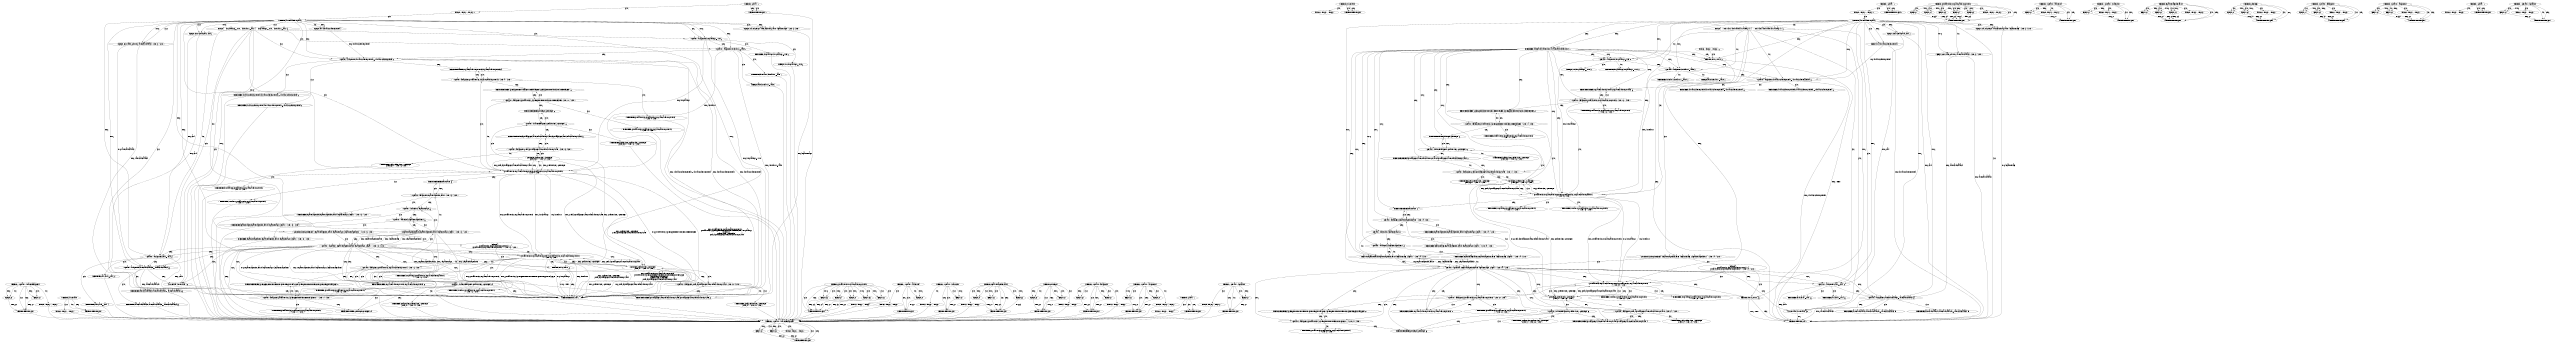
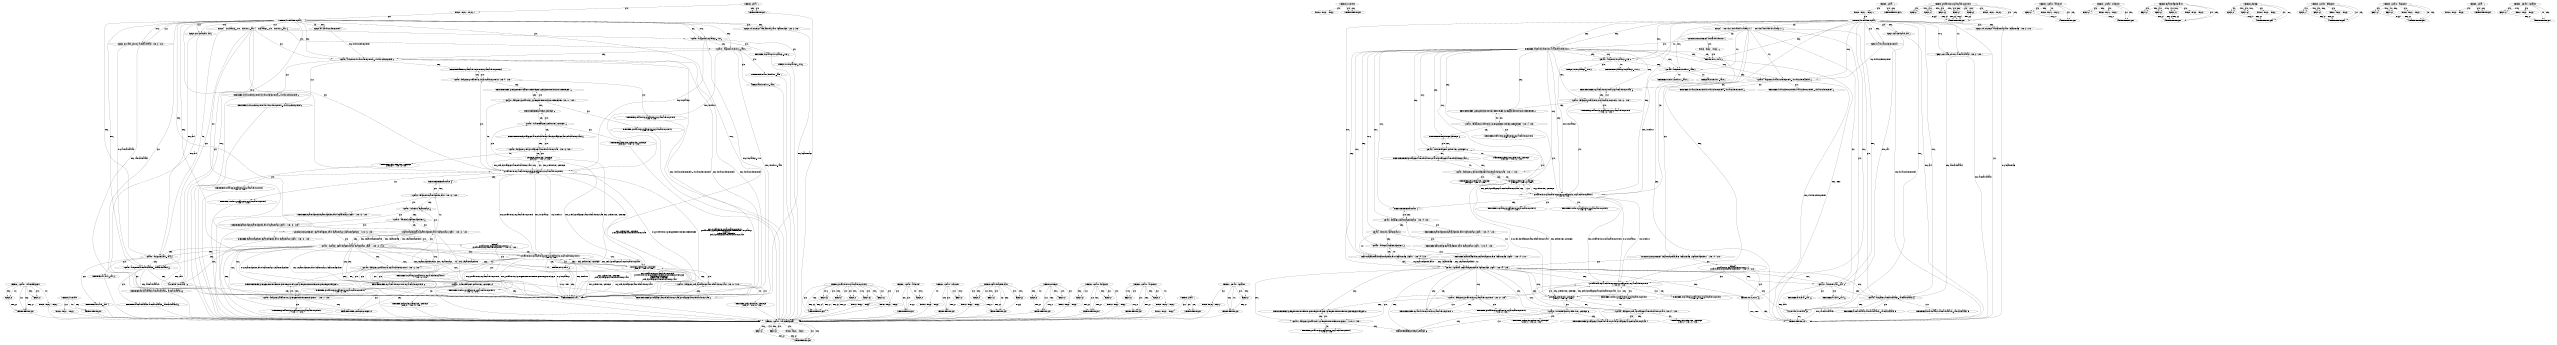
node "(CONTROL_STRUCTURE,IF,if (save_card_bubble_view_))": added
